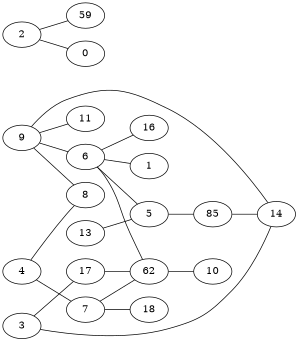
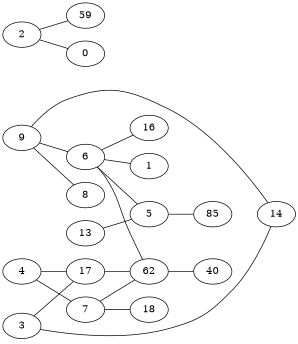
node "11": removed
edge "85" -- "14": removed
edge "8" -- "4": now "17" -- "4"
node "10": label "10" -> "40"
